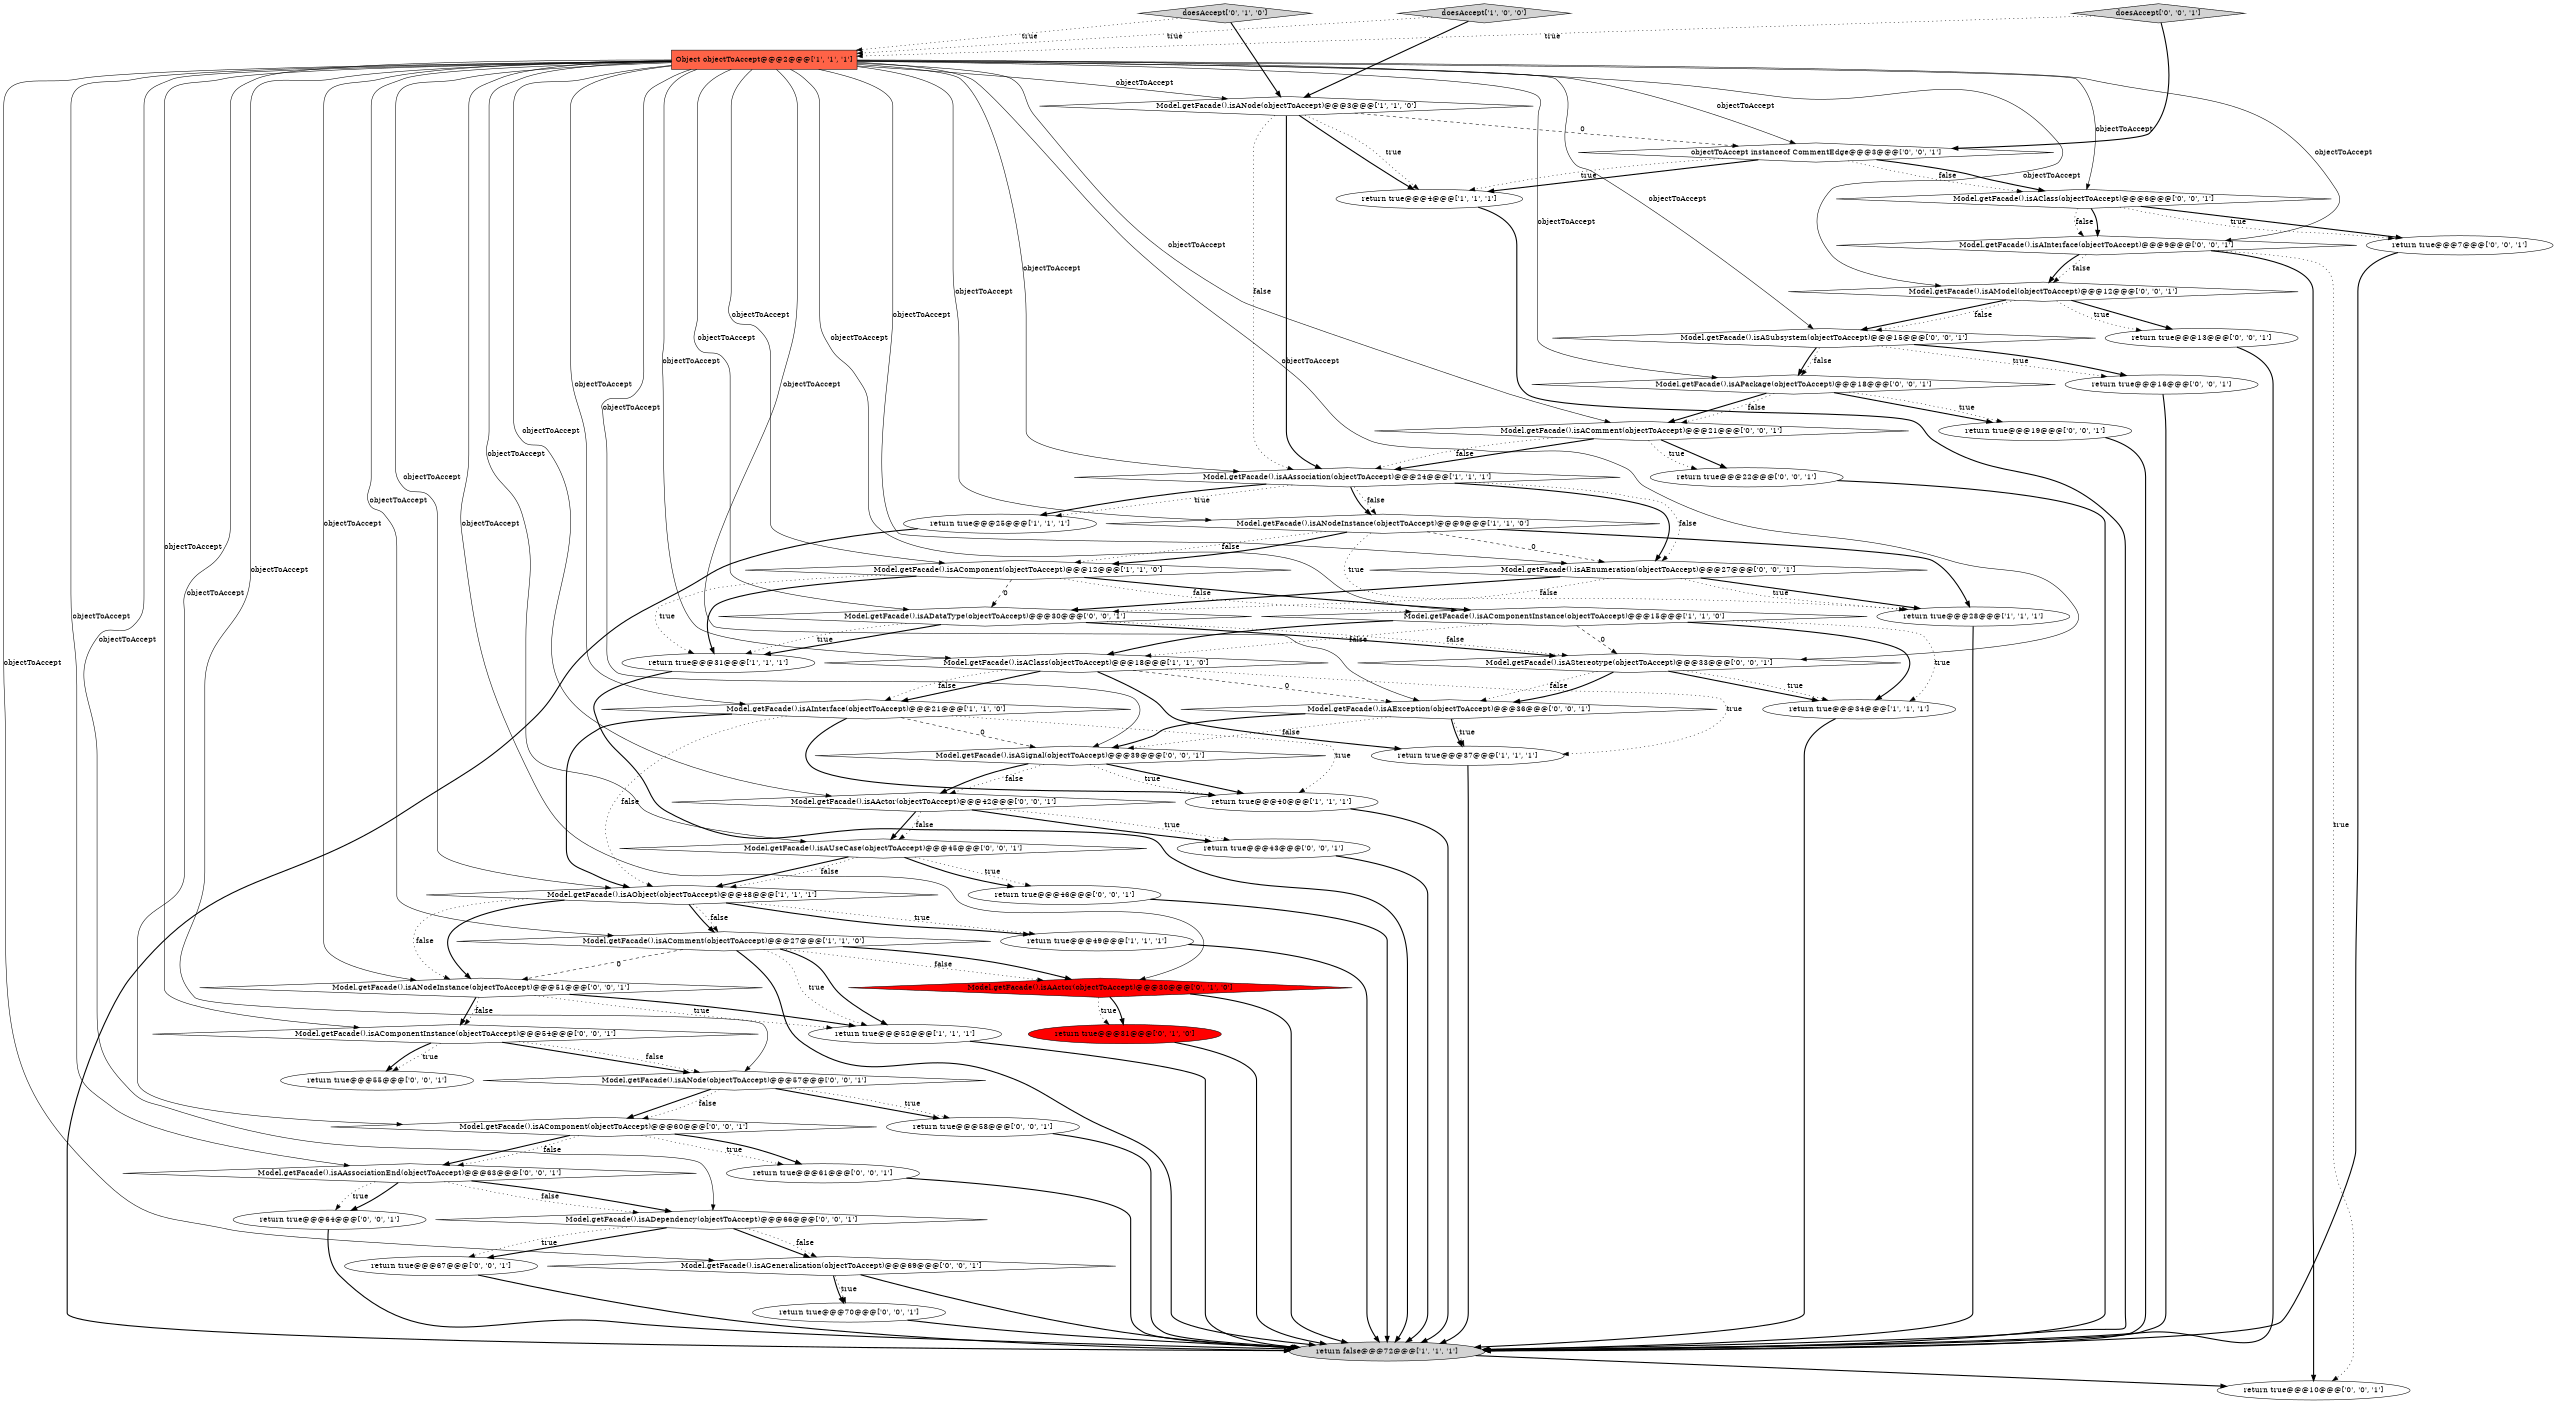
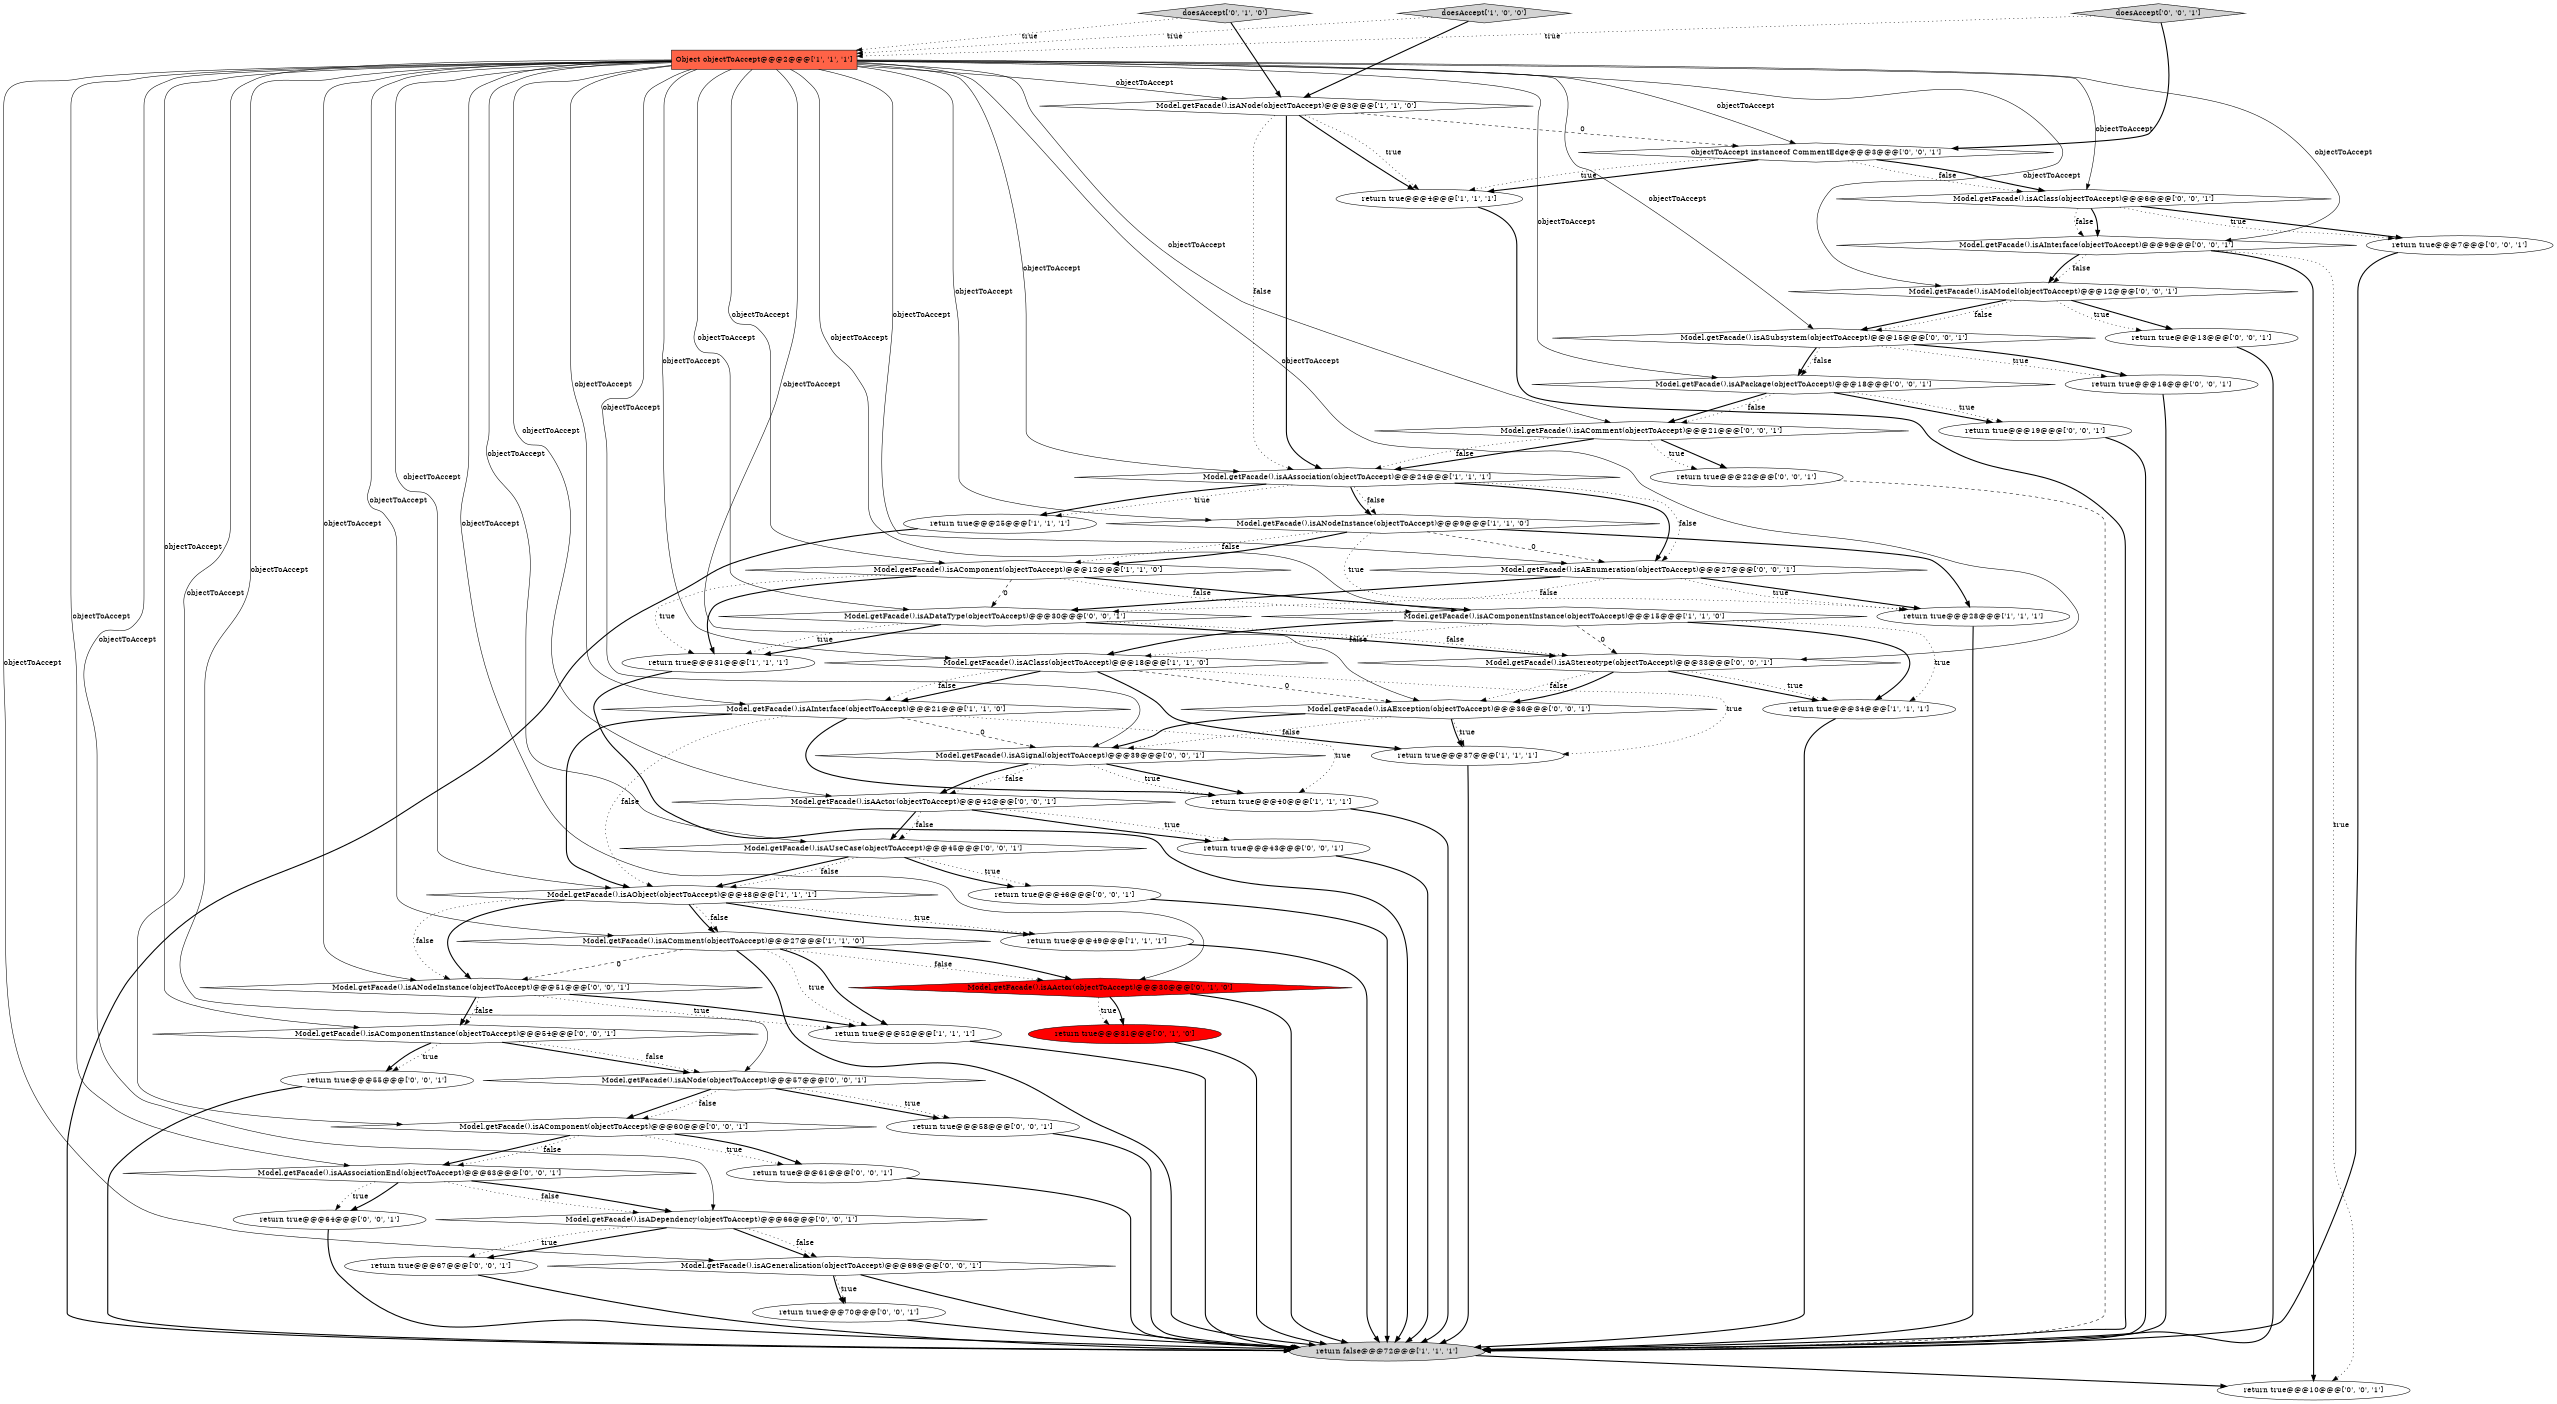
edge "return true@@@22@@@['0', '0', '1']" -> "return false@@@72@@@['1', '1', '1']": style bold -> dashed
edge "return true@@@55@@@['0', '0', '1']" -> "return false@@@72@@@['1', '1', '1']": added
